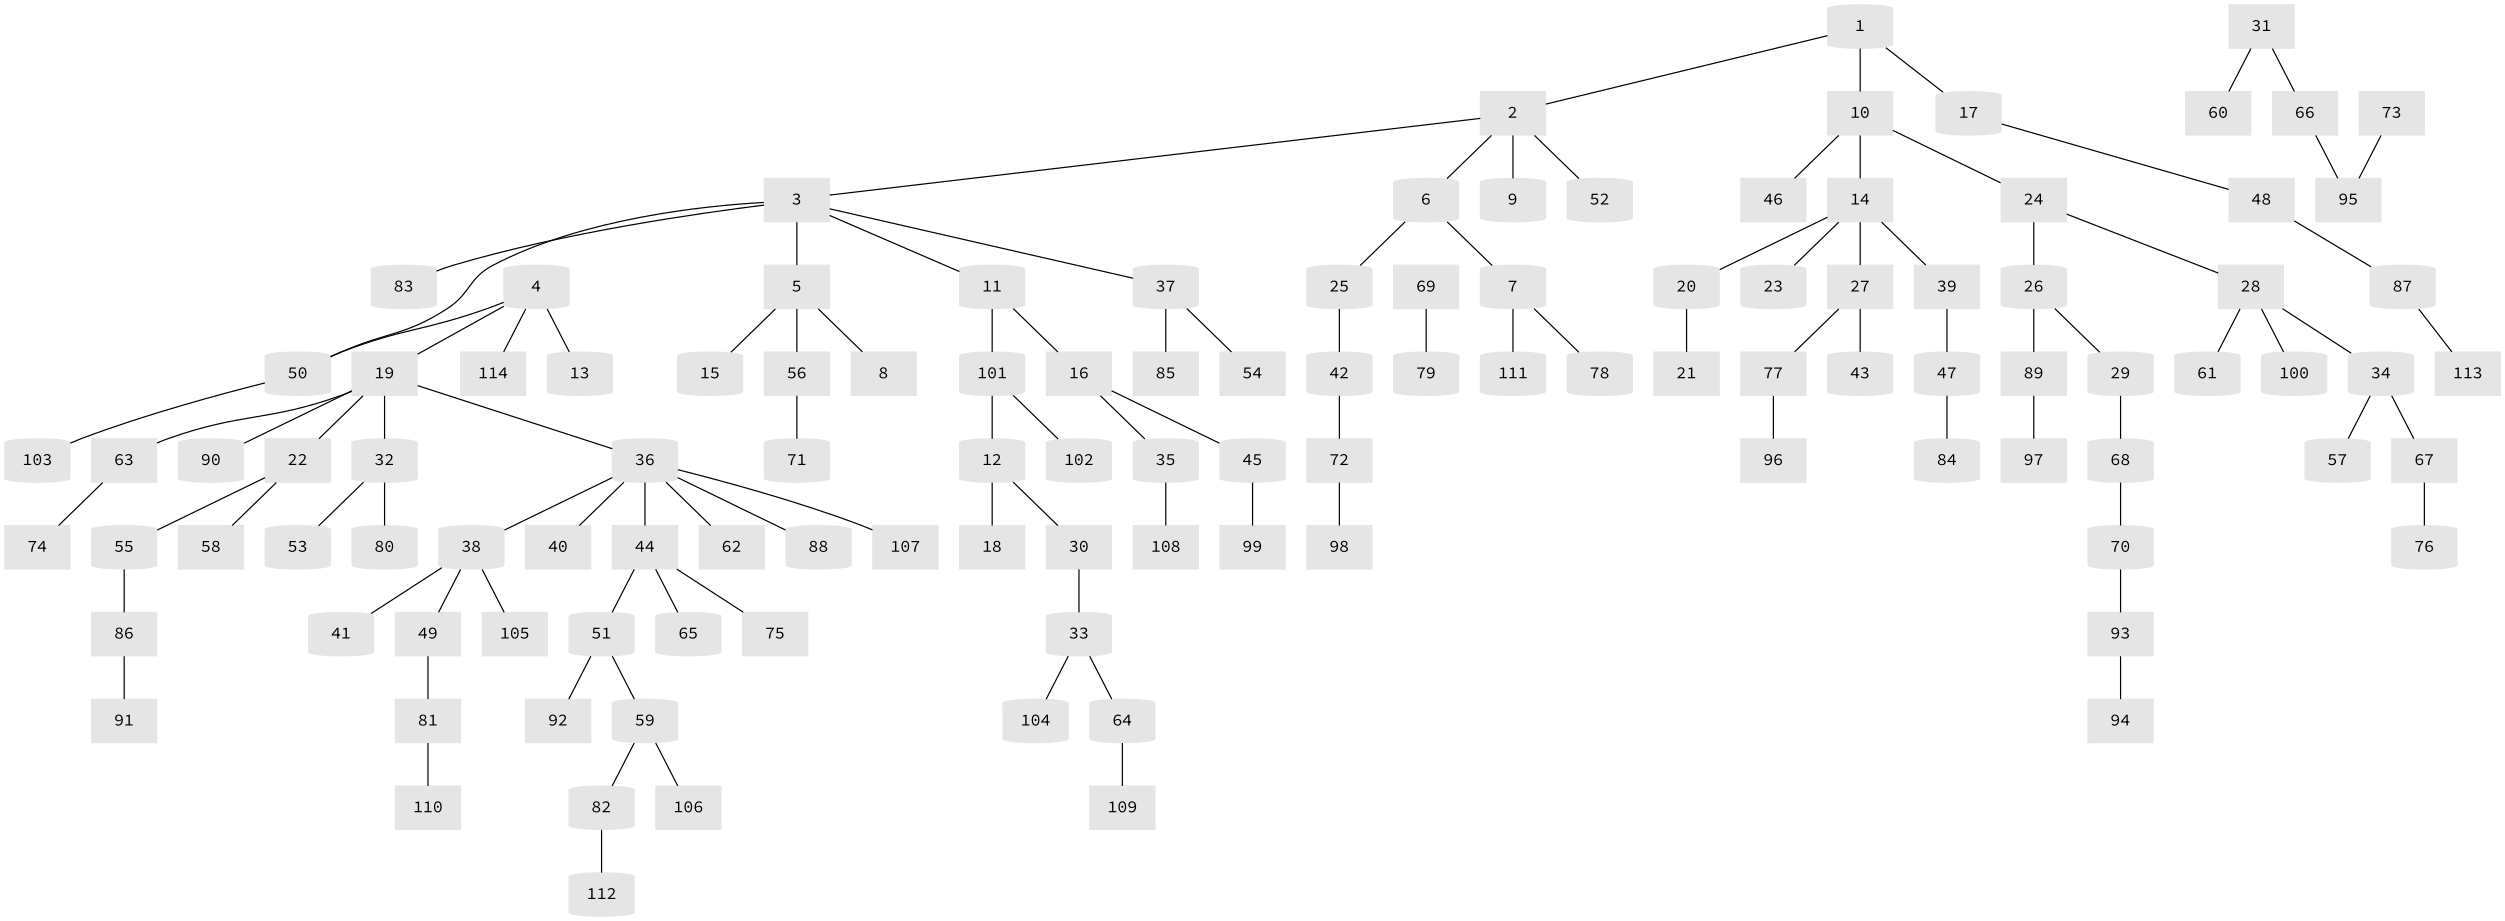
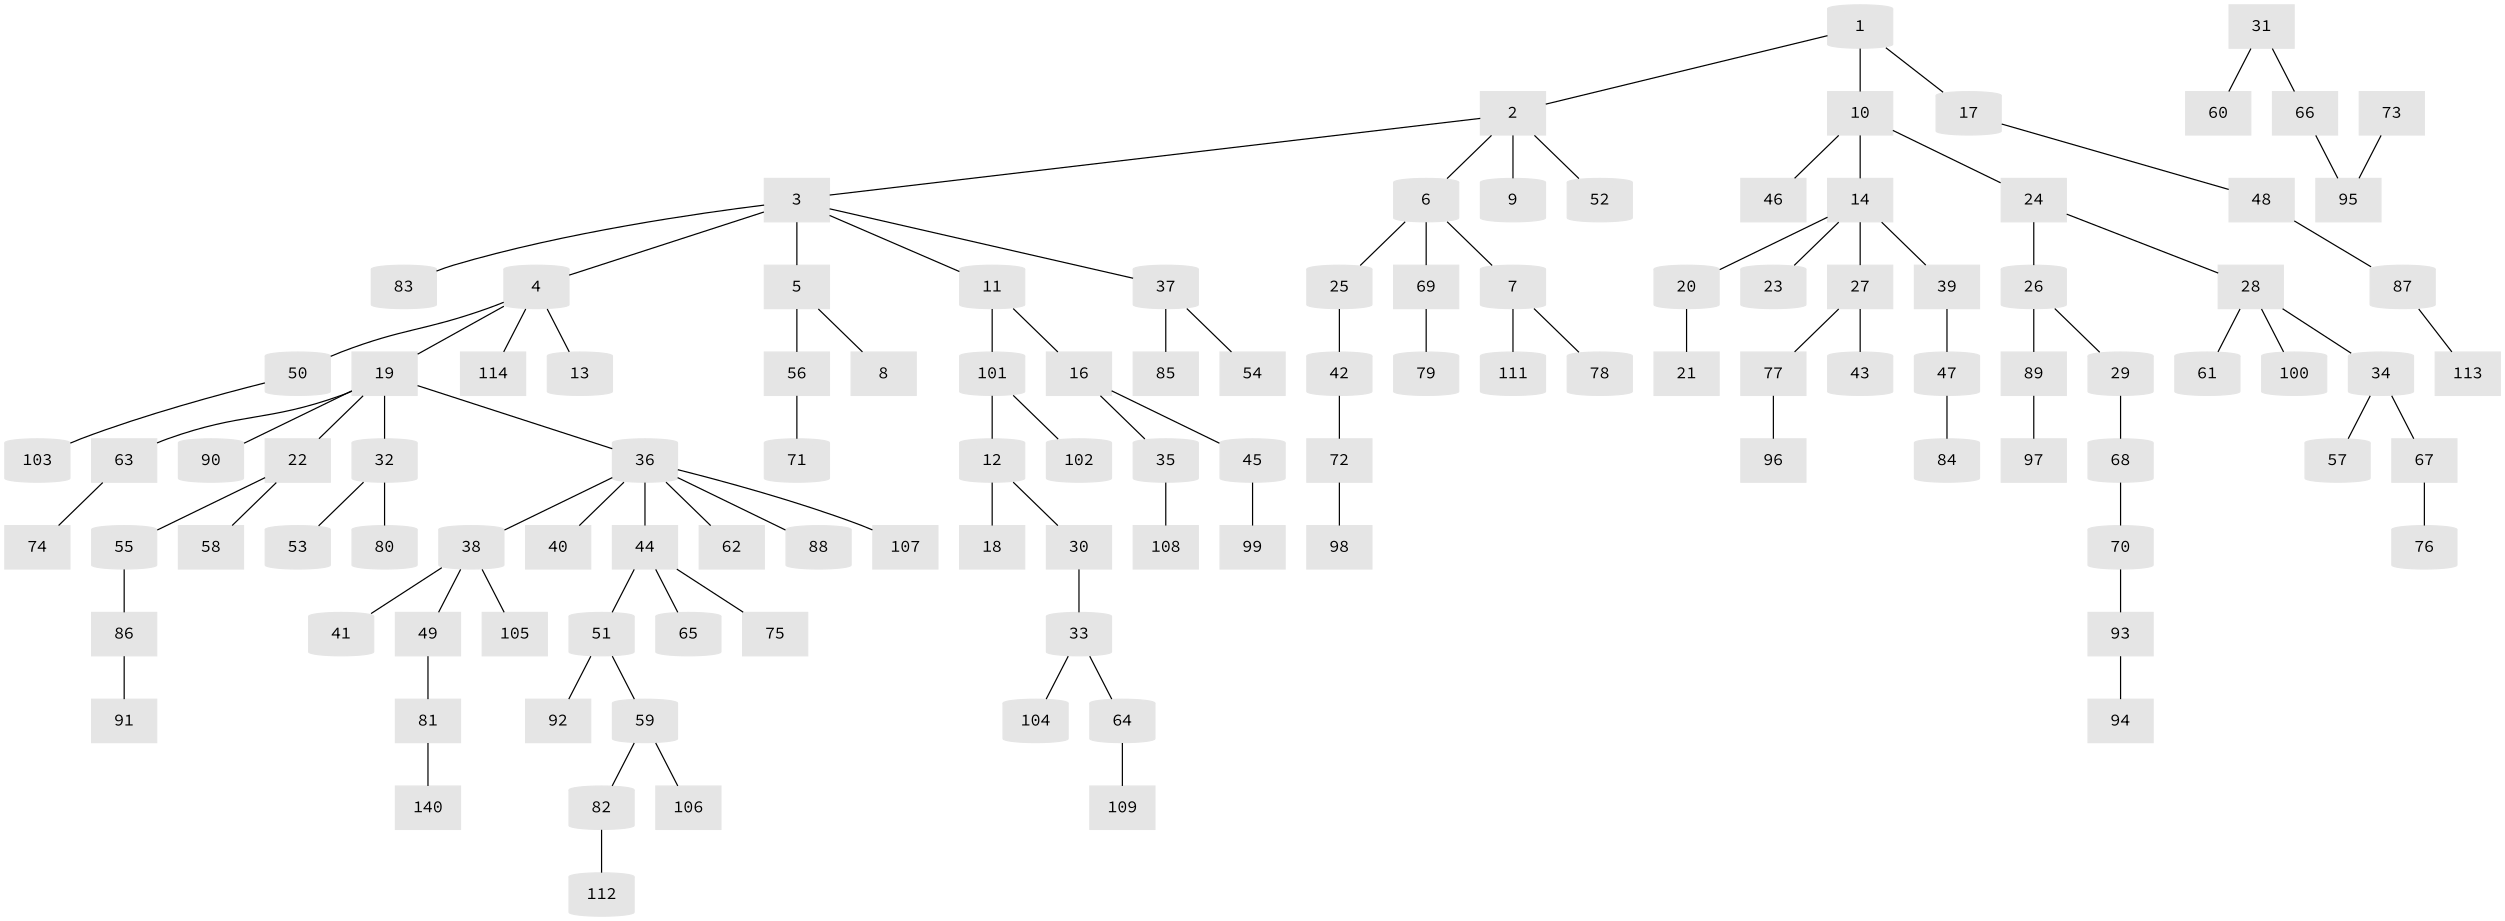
edge "6" -- "69": added
edge "3" -- "50": now "3" -- "4"
node "15": removed
node "110": label "110" -> "140"
